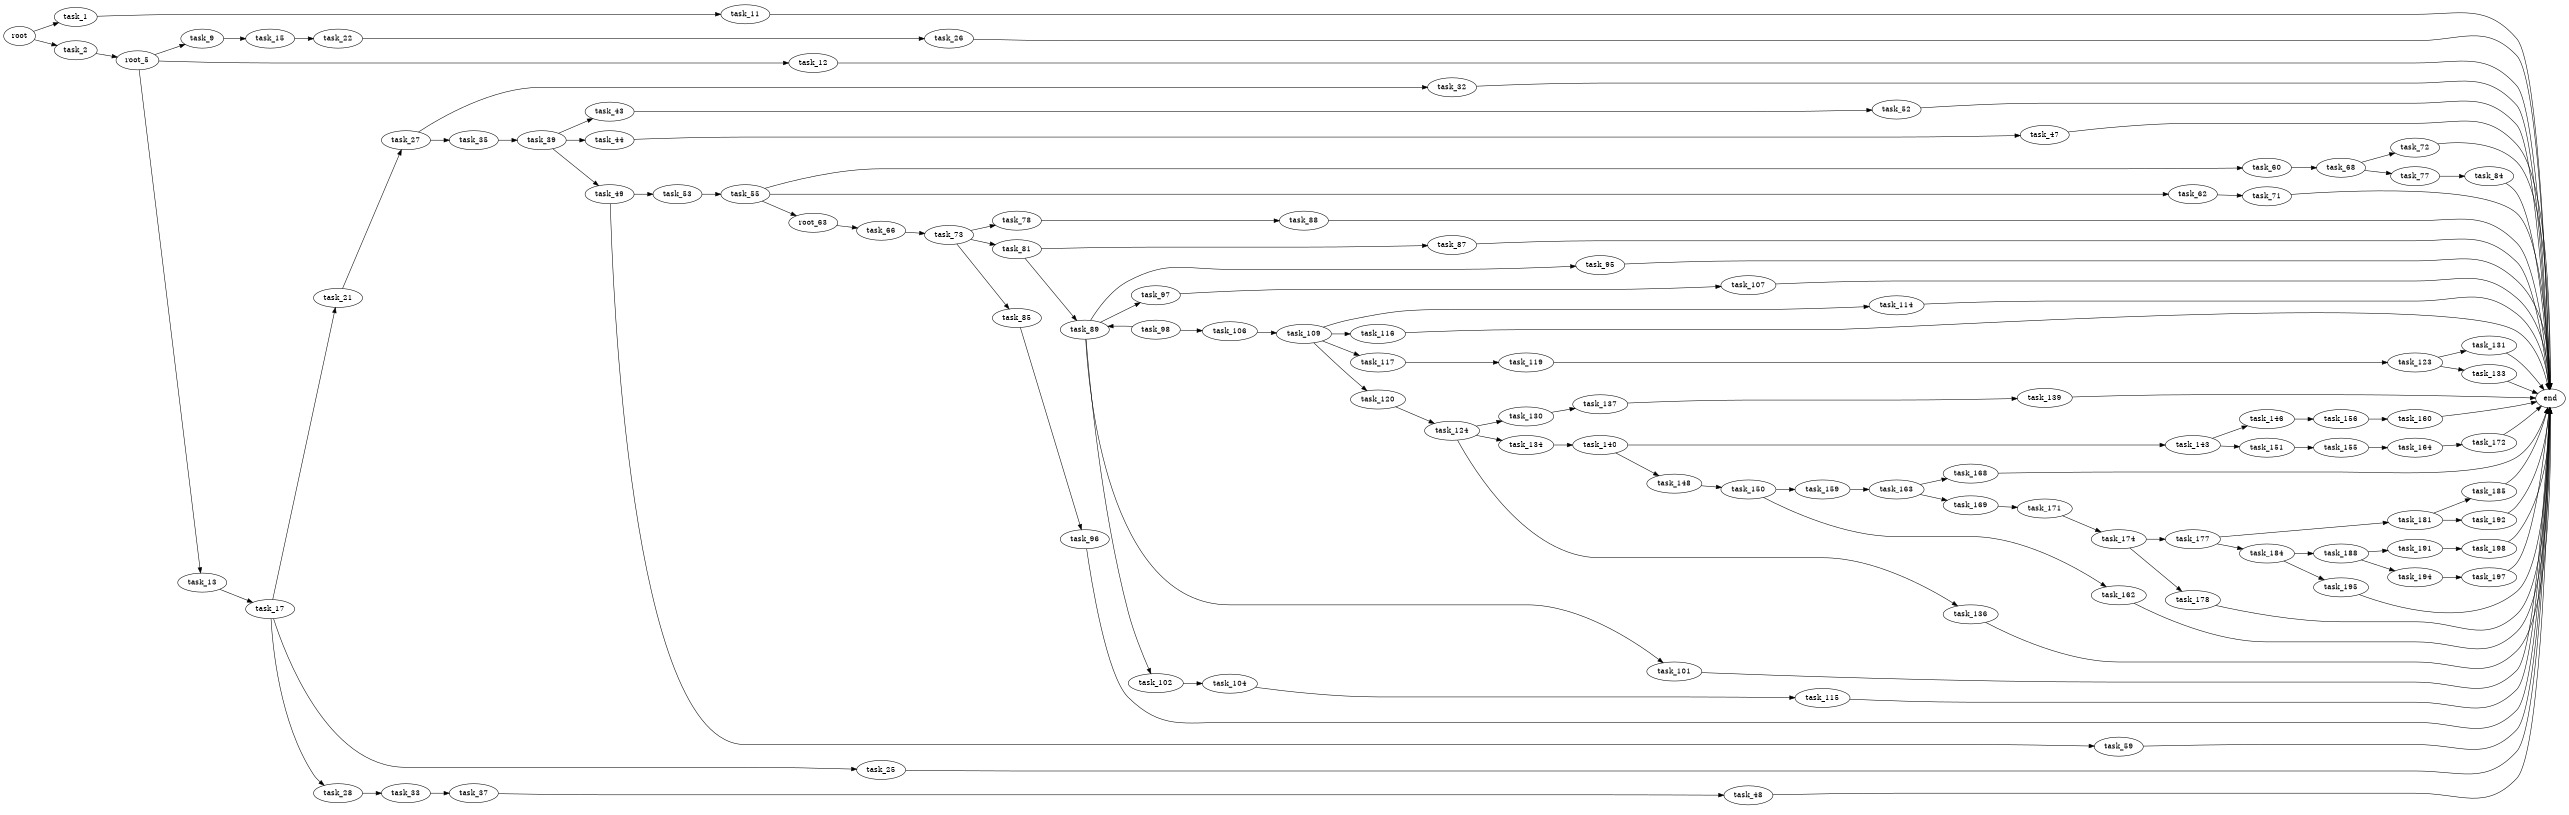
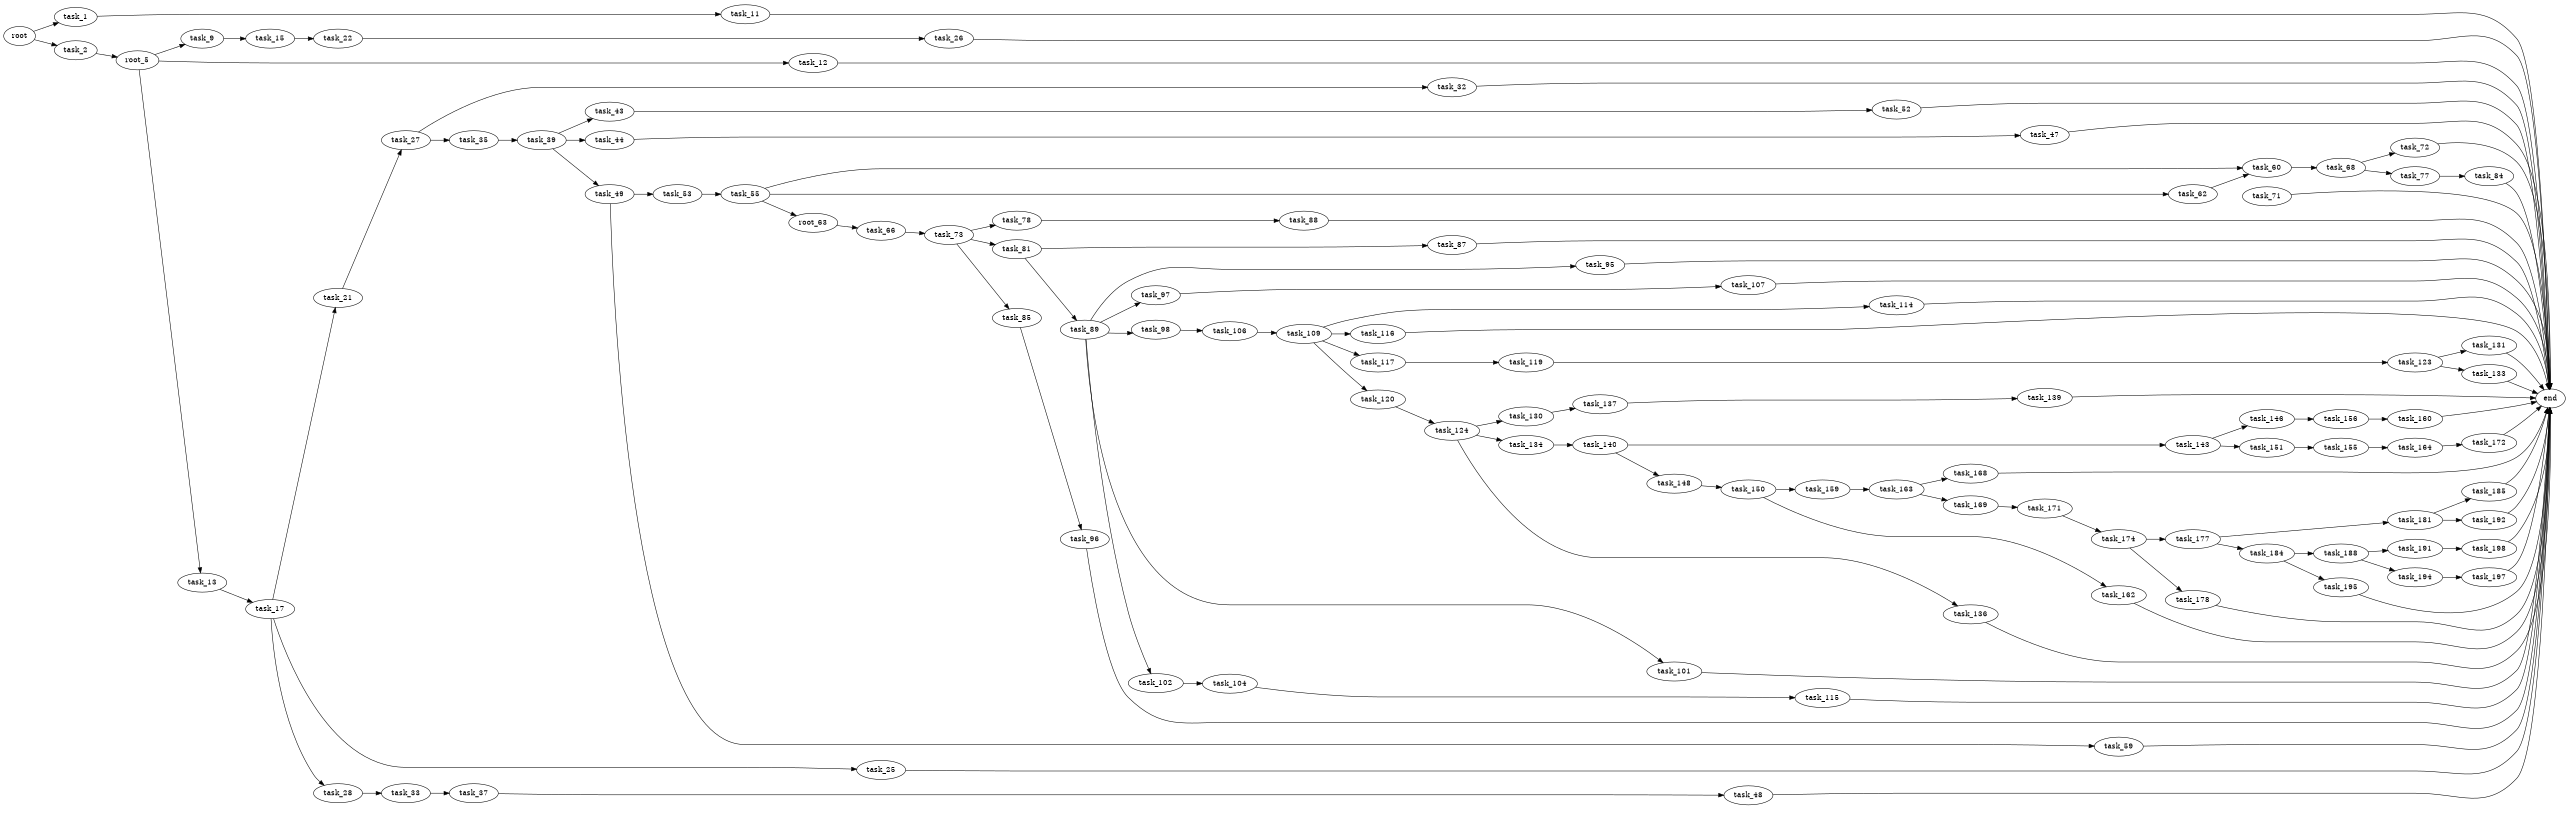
edge "task_62" -> "task_71": now "task_62" -> "task_60"
edge "task_98" -> "task_89": reversed
